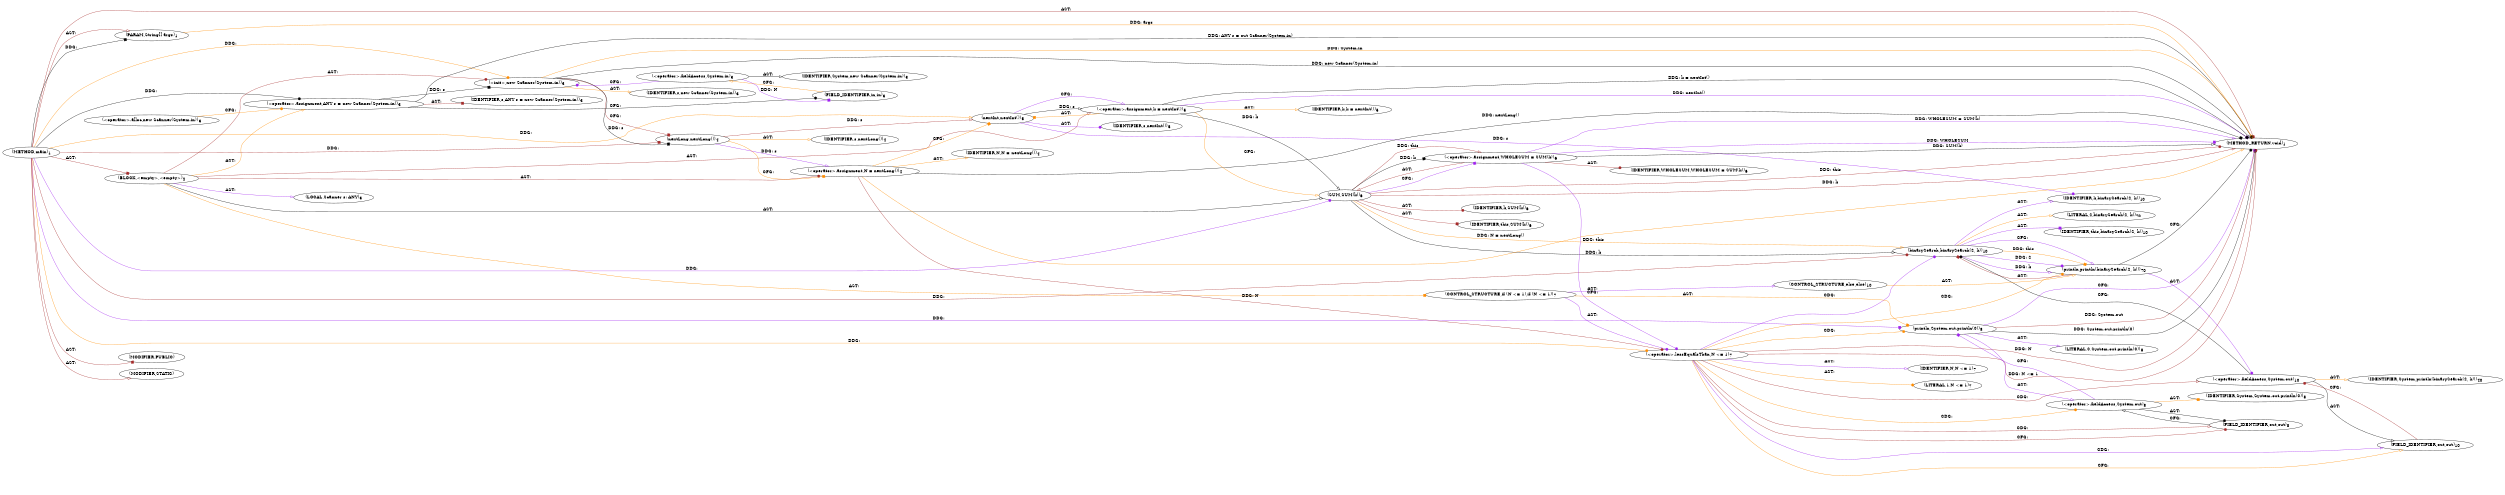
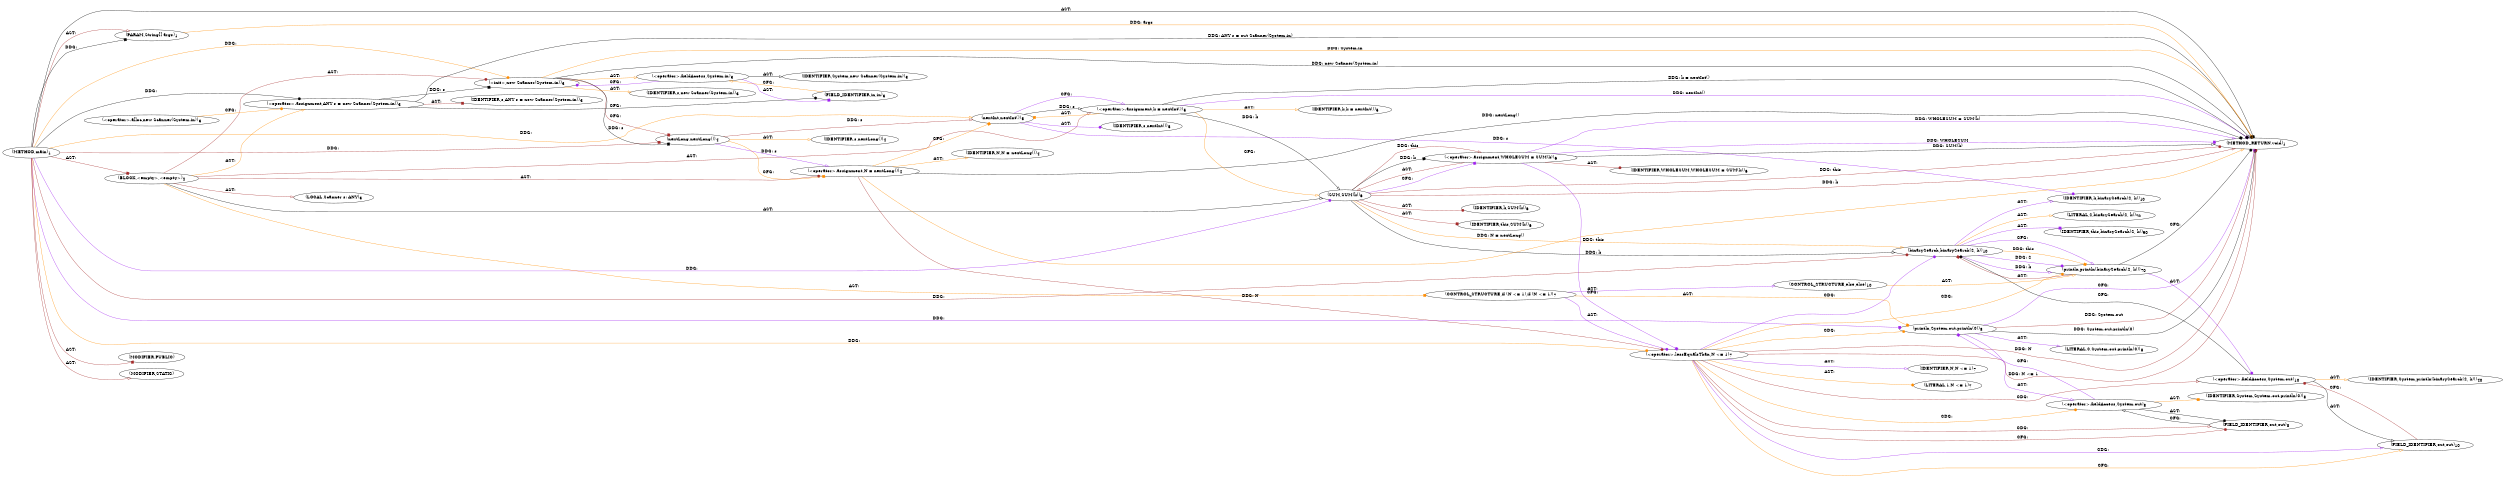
edge "(METHOD,main)" -> "(METHOD_RETURN,void)": color brown -> black
edge "(<init>,new Scanner(System.in))" -> "(<operator>.fieldAccess,System.in)": added, label "AST:"
edge "(<operator>.fieldAccess,System.in)" -> "(FIELD_IDENTIFIER,in,in)": label "DDG: N" -> "AST: "
edge "(BLOCK,<empty>,<empty>)" -> "(LOCAL,Scanner s: ANY)": color purple -> brown
node "(IDENTIFIER,this,binarySearch(2, k))": text "10" -> "90"
edge "(<operator>.assignment,WHOLESUM = SUM(k))" -> "(<operator>.lessEqualsThan,N <= 1)": arrowhead dot -> box
